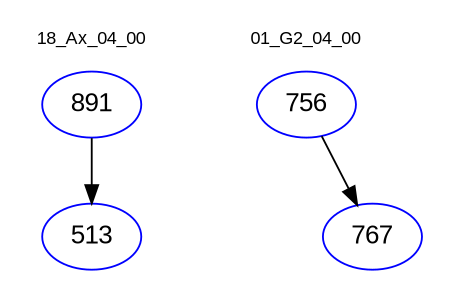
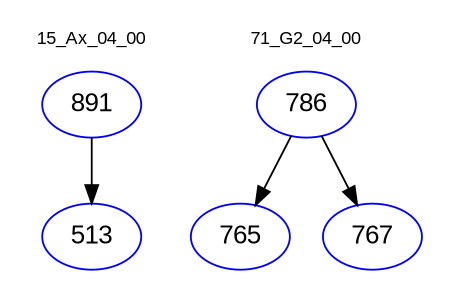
cluster "18_Ax_04_00": label "18_Ax_04_00" -> "15_Ax_04_00"
cluster "01_G2_04_00": label "01_G2_04_00" -> "71_G2_04_00"
node "756": label "756" -> "786"
node "765": added
